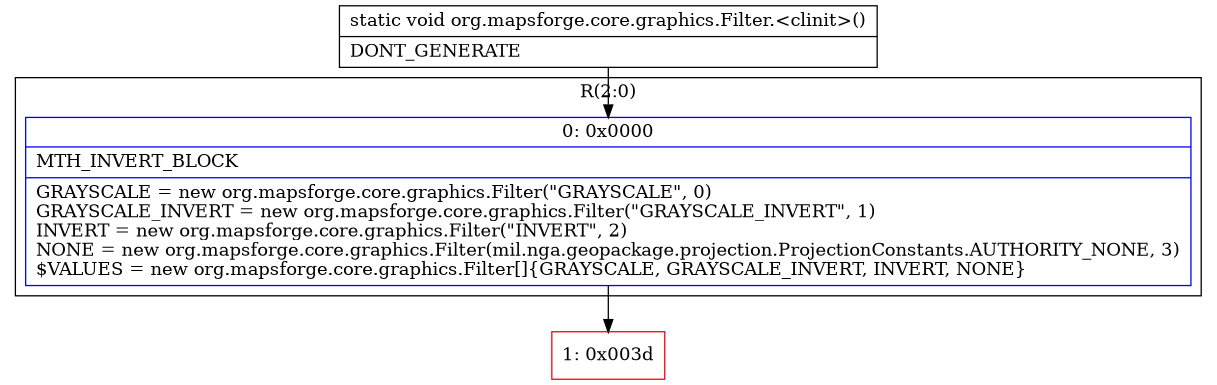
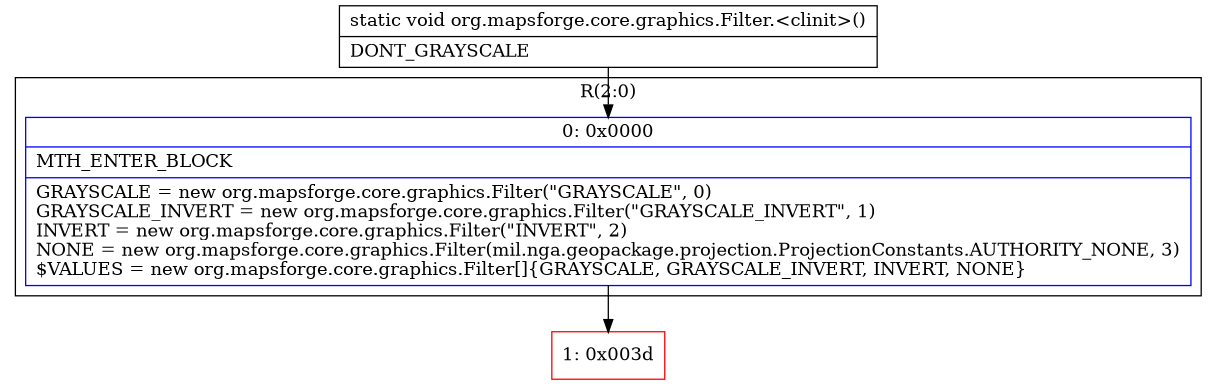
node "static void org.mapsforge.core.graphics.Filter.<clinit>()": text "DONT_GENERATE" -> "DONT_GRAYSCALE"
node "0: 0x0000": text "MTH_INVERT_BLOCK" -> "MTH_ENTER_BLOCK"
